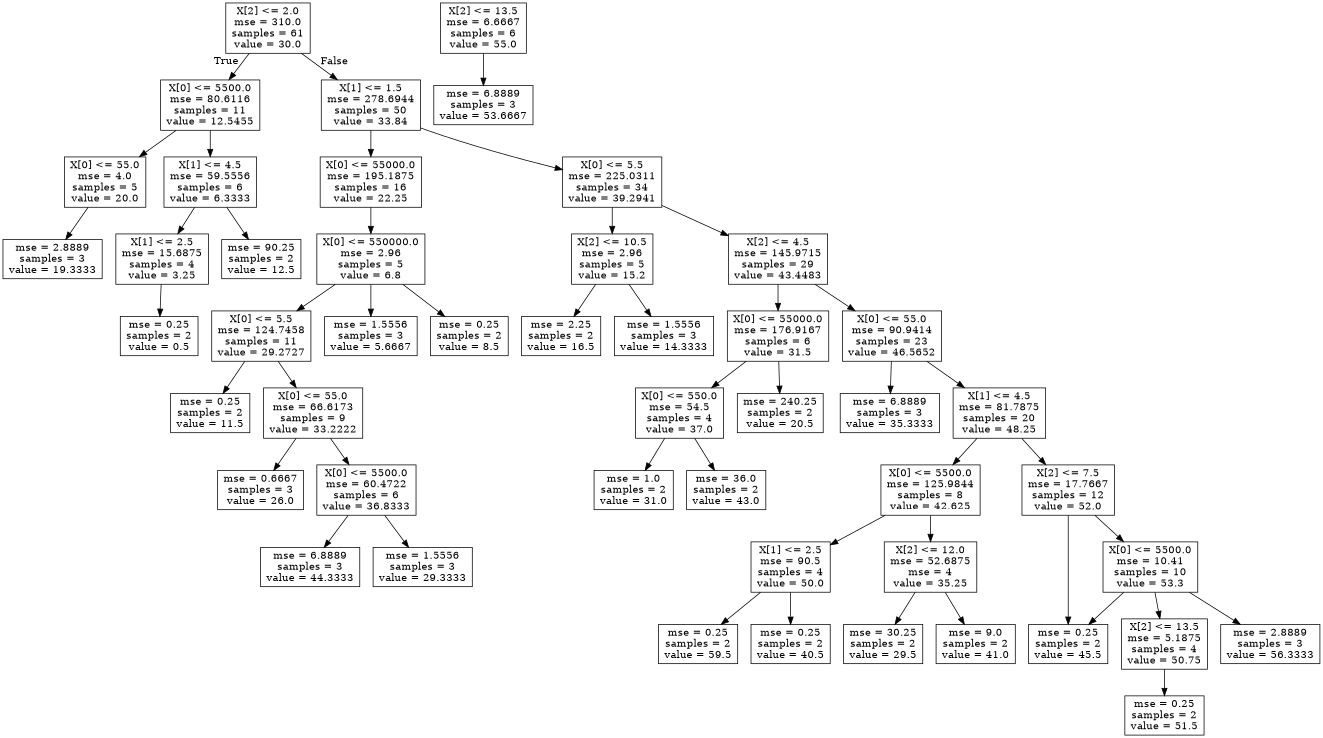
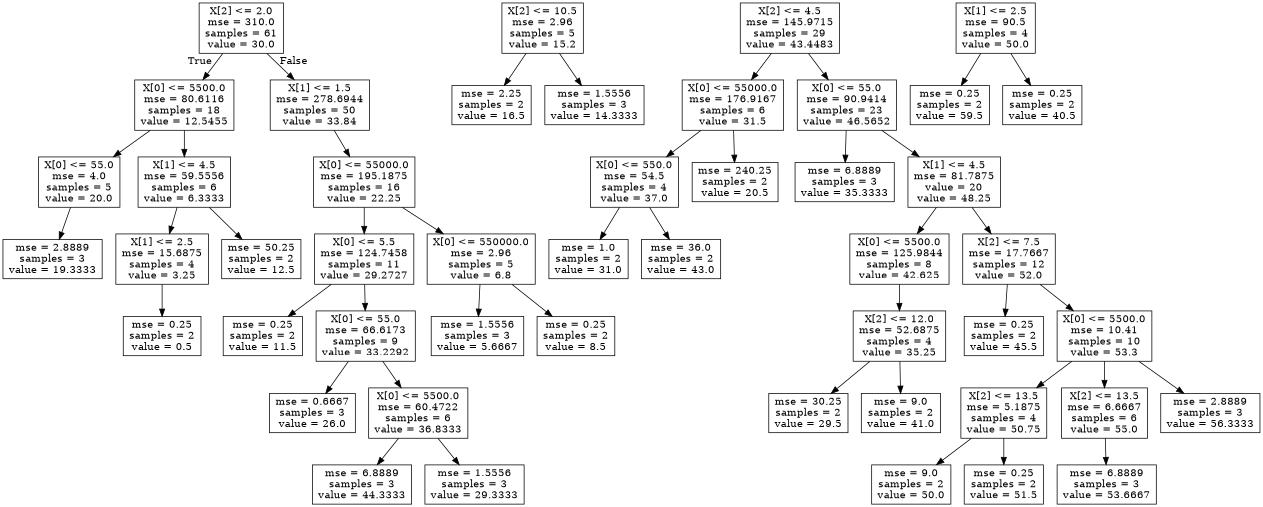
node "X[0] <= 5500.0 mse = 80.6116 samples = 11 value = 12.5455": label "X[0] <= 5500.0 mse = 80.6116 samples = 11 value = 12.5455" -> "X[0] <= 5500.0 mse = 80.6116 samples = 18 value = 12.5455"
node "X[0] <= 5.5 mse = 225.0311 samples = 34 value = 39.2941": removed
node "mse = 90.25 samples = 2 value = 12.5": label "mse = 90.25 samples = 2 value = 12.5" -> "mse = 50.25 samples = 2 value = 12.5"
edge "X[0] <= 550000.0 mse = 2.96 samples = 5 value = 6.8" -> "X[0] <= 5.5 mse = 124.7458 samples = 11 value = 29.2727": now "X[0] <= 55000.0 mse = 195.1875 samples = 16 value = 22.25" -> "X[0] <= 5.5 mse = 124.7458 samples = 11 value = 29.2727"
node "X[0] <= 55.0 mse = 66.6173 samples = 9 value = 33.2222": label "X[0] <= 55.0 mse = 66.6173 samples = 9 value = 33.2222" -> "X[0] <= 55.0 mse = 66.6173 samples = 9 value = 33.2292"
node "X[1] <= 4.5 mse = 81.7875 samples = 20 value = 48.25": label "X[1] <= 4.5 mse = 81.7875 samples = 20 value = 48.25" -> "X[1] <= 4.5 mse = 81.7875 value = 20 value = 48.25"
node "mse = 9.0 samples = 2 value = 50.0": added
edge "X[0] <= 5500.0 mse = 125.9844 samples = 8 value = 42.625" -> "X[1] <= 2.5 mse = 90.5 samples = 4 value = 50.0": removed
node "X[2] <= 12.0 mse = 52.6875 mse = 4 value = 35.25": label "X[2] <= 12.0 mse = 52.6875 mse = 4 value = 35.25" -> "X[2] <= 12.0 mse = 52.6875 samples = 4 value = 35.25"
edge "X[0] <= 5500.0 mse = 10.41 samples = 10 value = 53.3" -> "mse = 0.25 samples = 2 value = 45.5": now "X[0] <= 5500.0 mse = 10.41 samples = 10 value = 53.3" -> "X[2] <= 13.5 mse = 6.6667 samples = 6 value = 55.0"
